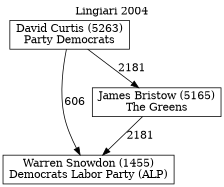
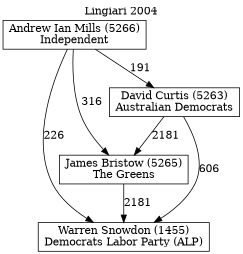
node "David Curtis (5263) Party Democrats": label "David Curtis (5263) Party Democrats" -> "David Curtis (5263) Australian Democrats"
node "Andrew Ian Mills (5266) Independent": added
node "James Bristow (5165) The Greens": label "James Bristow (5165) The Greens" -> "James Bristow (5265) The Greens"
